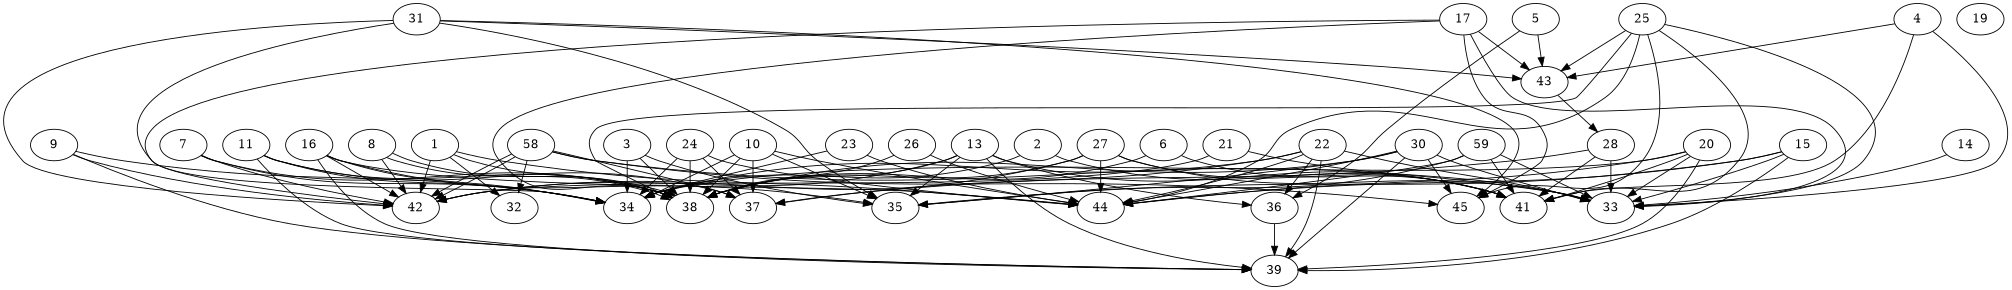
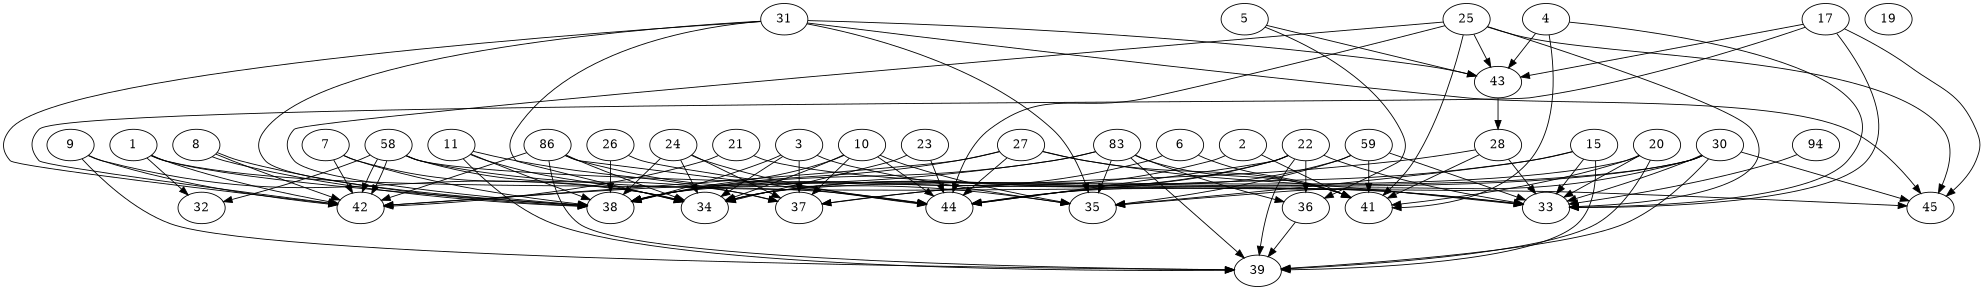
edge "17" -> "38": now "31" -> "38"
node "16": label "16" -> "86"
node "13": label "13" -> "83"
node "14": label "14" -> "94"
edge "3" -> "37": added
edge "20" -> "44": removed
